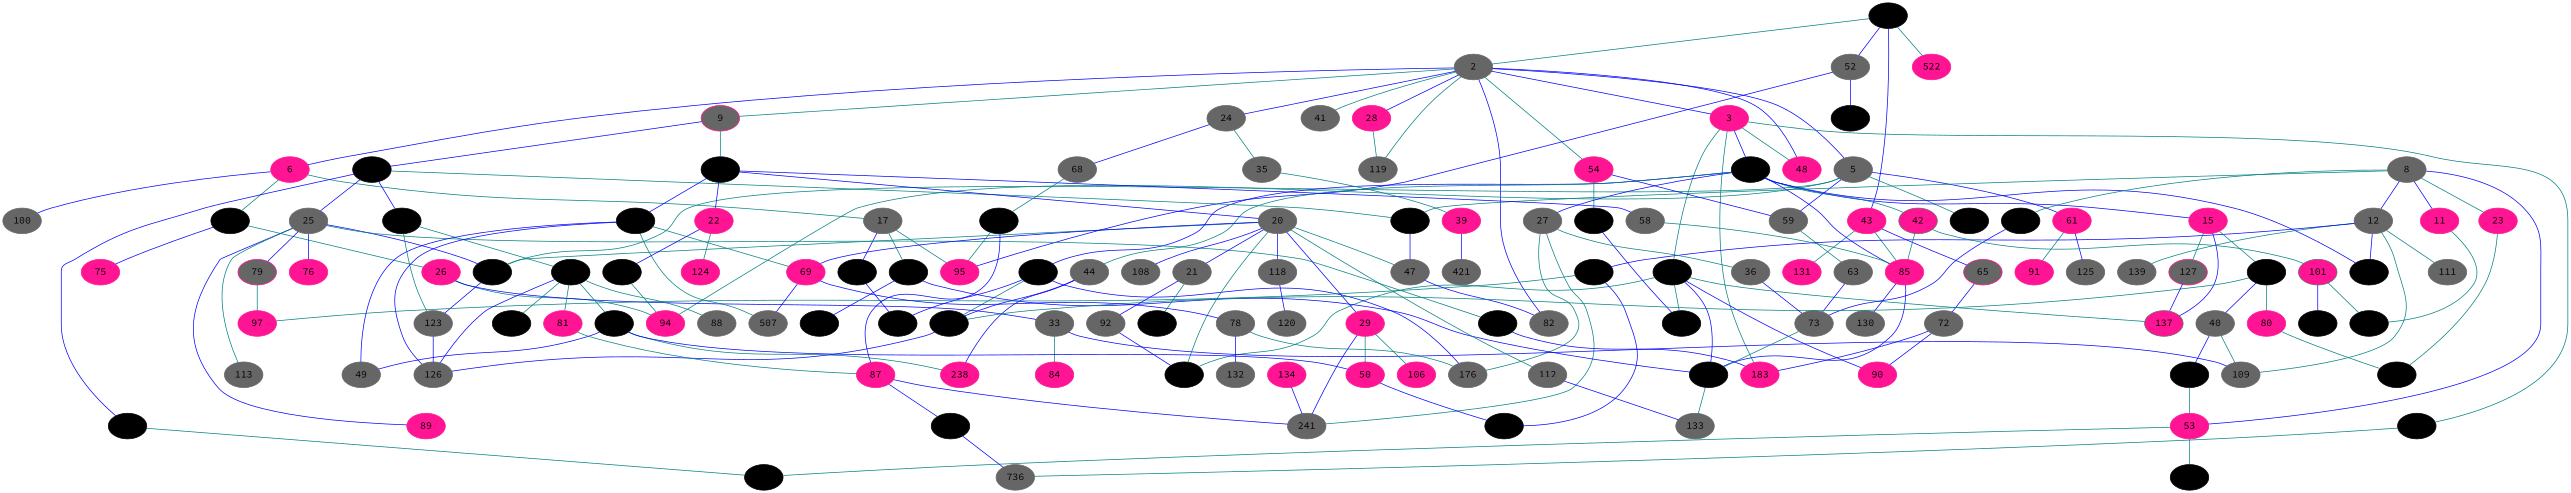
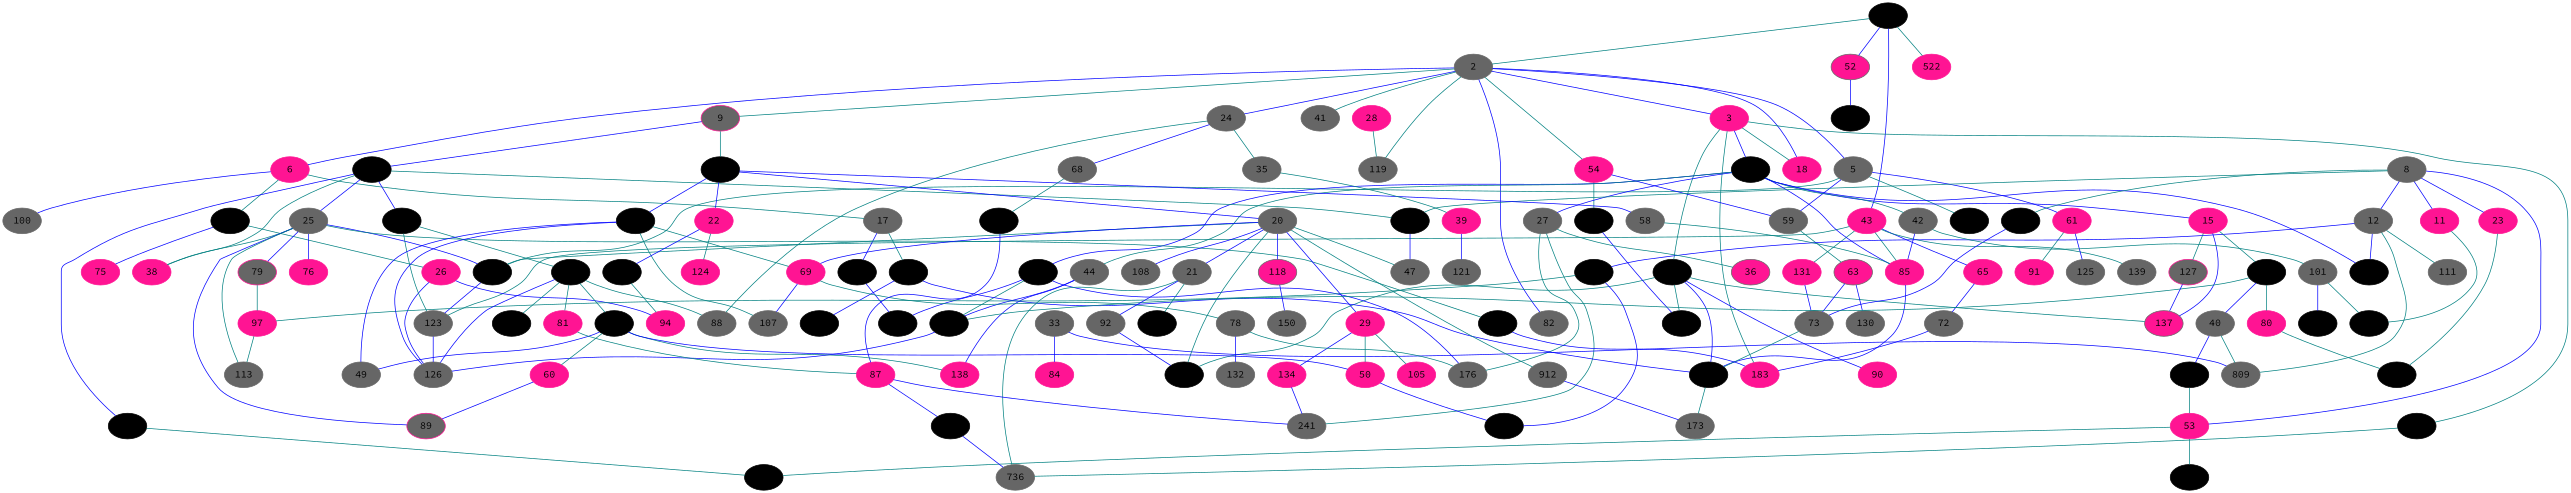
node "52": fillcolor gray40 -> deeppink
edge "2" -- "28": removed
edge "24" -- "88": added
node "48": label "48" -> "18"
edge "8" -- "23": color teal -> blue
edge "5" -- "94": removed
node "42": fillcolor deeppink -> gray40
edge "12" -- "139": now "43" -- "139"
edge "43" -- "123": added
edge "42" -- "85": color teal -> blue
node "38": added
node "95": removed
node "118": fillcolor gray40 -> deeppink
node "421": label "421" -> "121"
node "36": fillcolor gray40 -> deeppink
node "63": fillcolor gray40 -> deeppink
node "65": fillcolor gray40 -> deeppink
node "101": fillcolor deeppink -> gray40
edge "47" -- "82": removed
edge "85" -- "130": now "63" -- "130"
edge "26" -- "94": color teal -> blue
edge "36" -- "73": now "131" -- "73"
edge "69" -- "78": color blue -> teal
edge "26" -- "33": now "26" -- "126"
edge "21" -- "736": added
node "507": label "507" -> "107"
node "120": label "120" -> "150"
edge "97" -- "113": added
edge "33" -- "84": color teal -> blue
edge "72" -- "90": removed
edge "29" -- "241": now "29" -- "134"
node "60": added
node "238": label "238" -> "138"
node "106": label "106" -> "105"
node "112": label "112" -> "912"
node "109": label "109" -> "809"
node "89": fillcolor deeppink -> gray40
node "133": label "133" -> "173"
